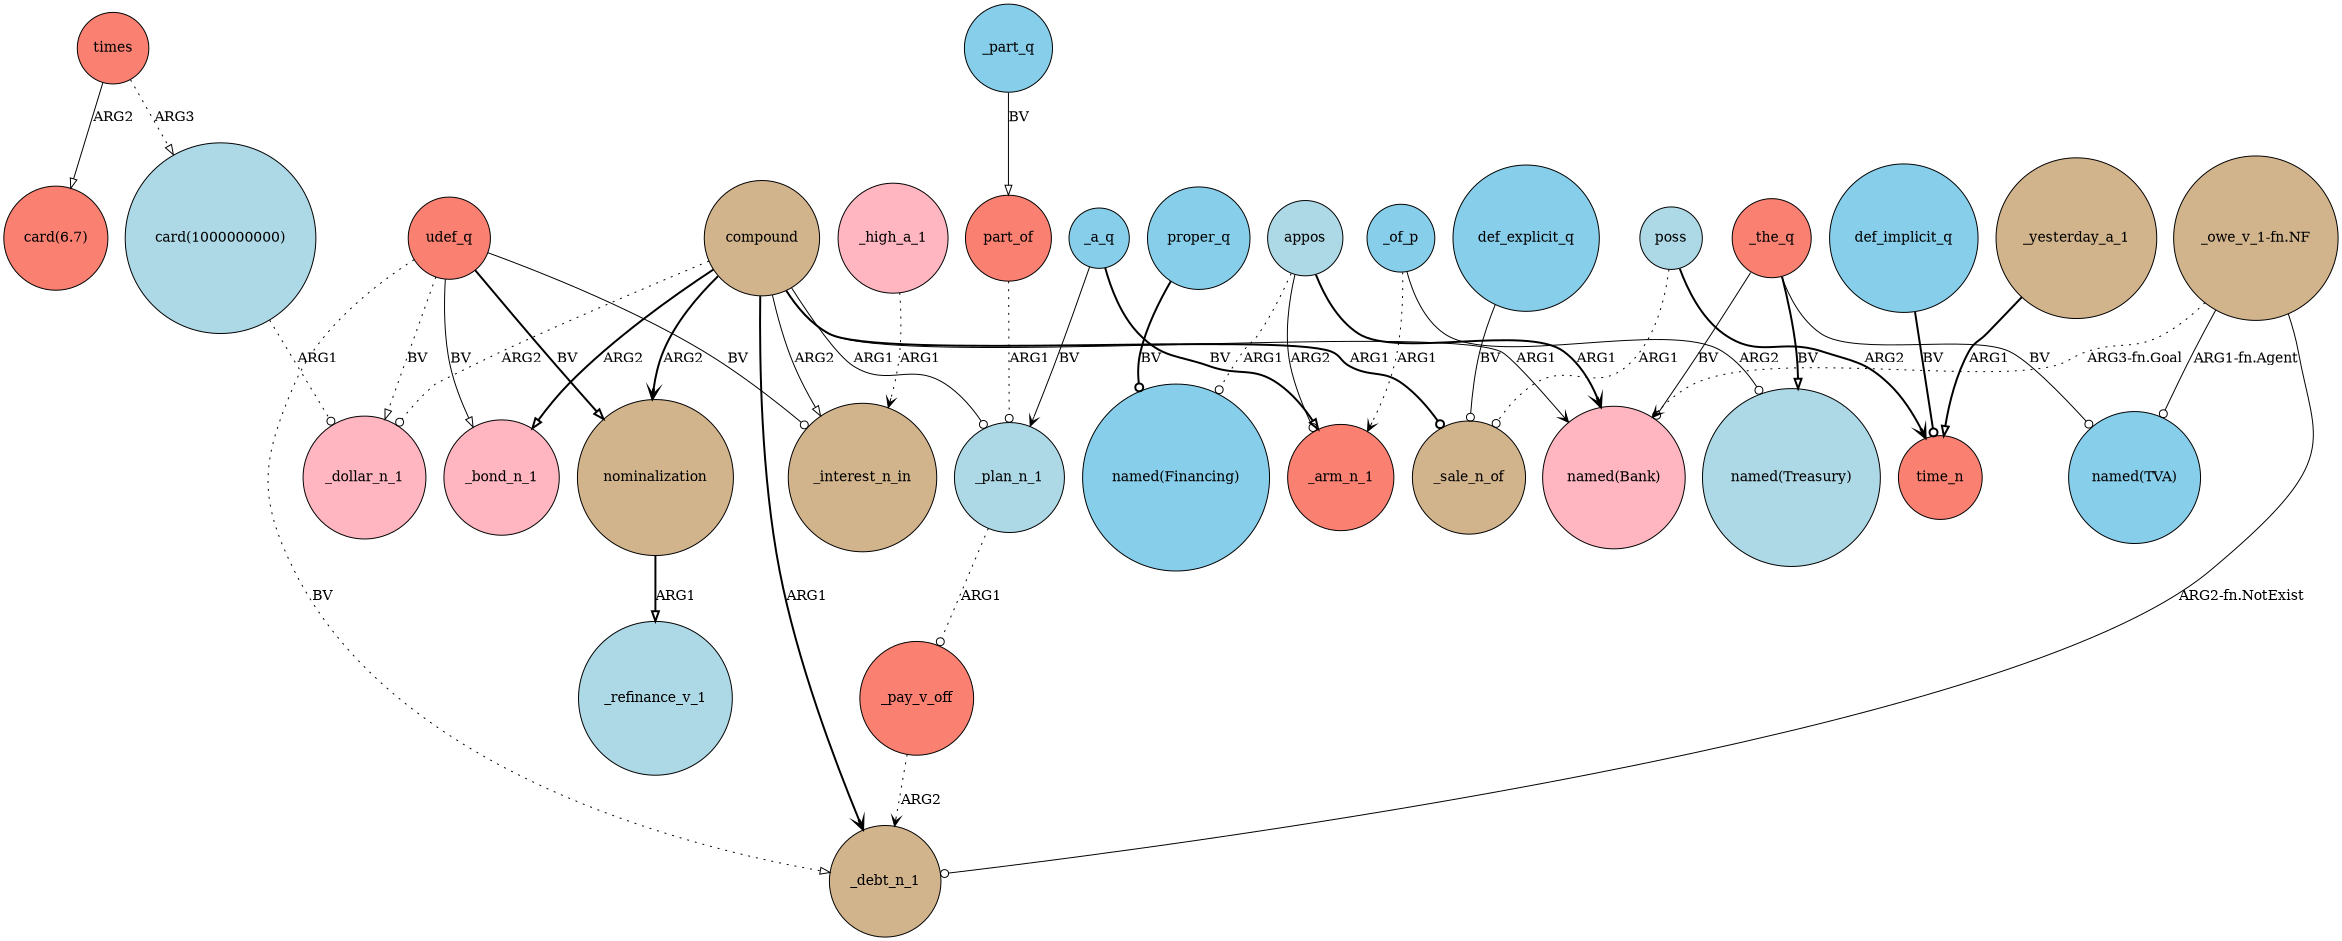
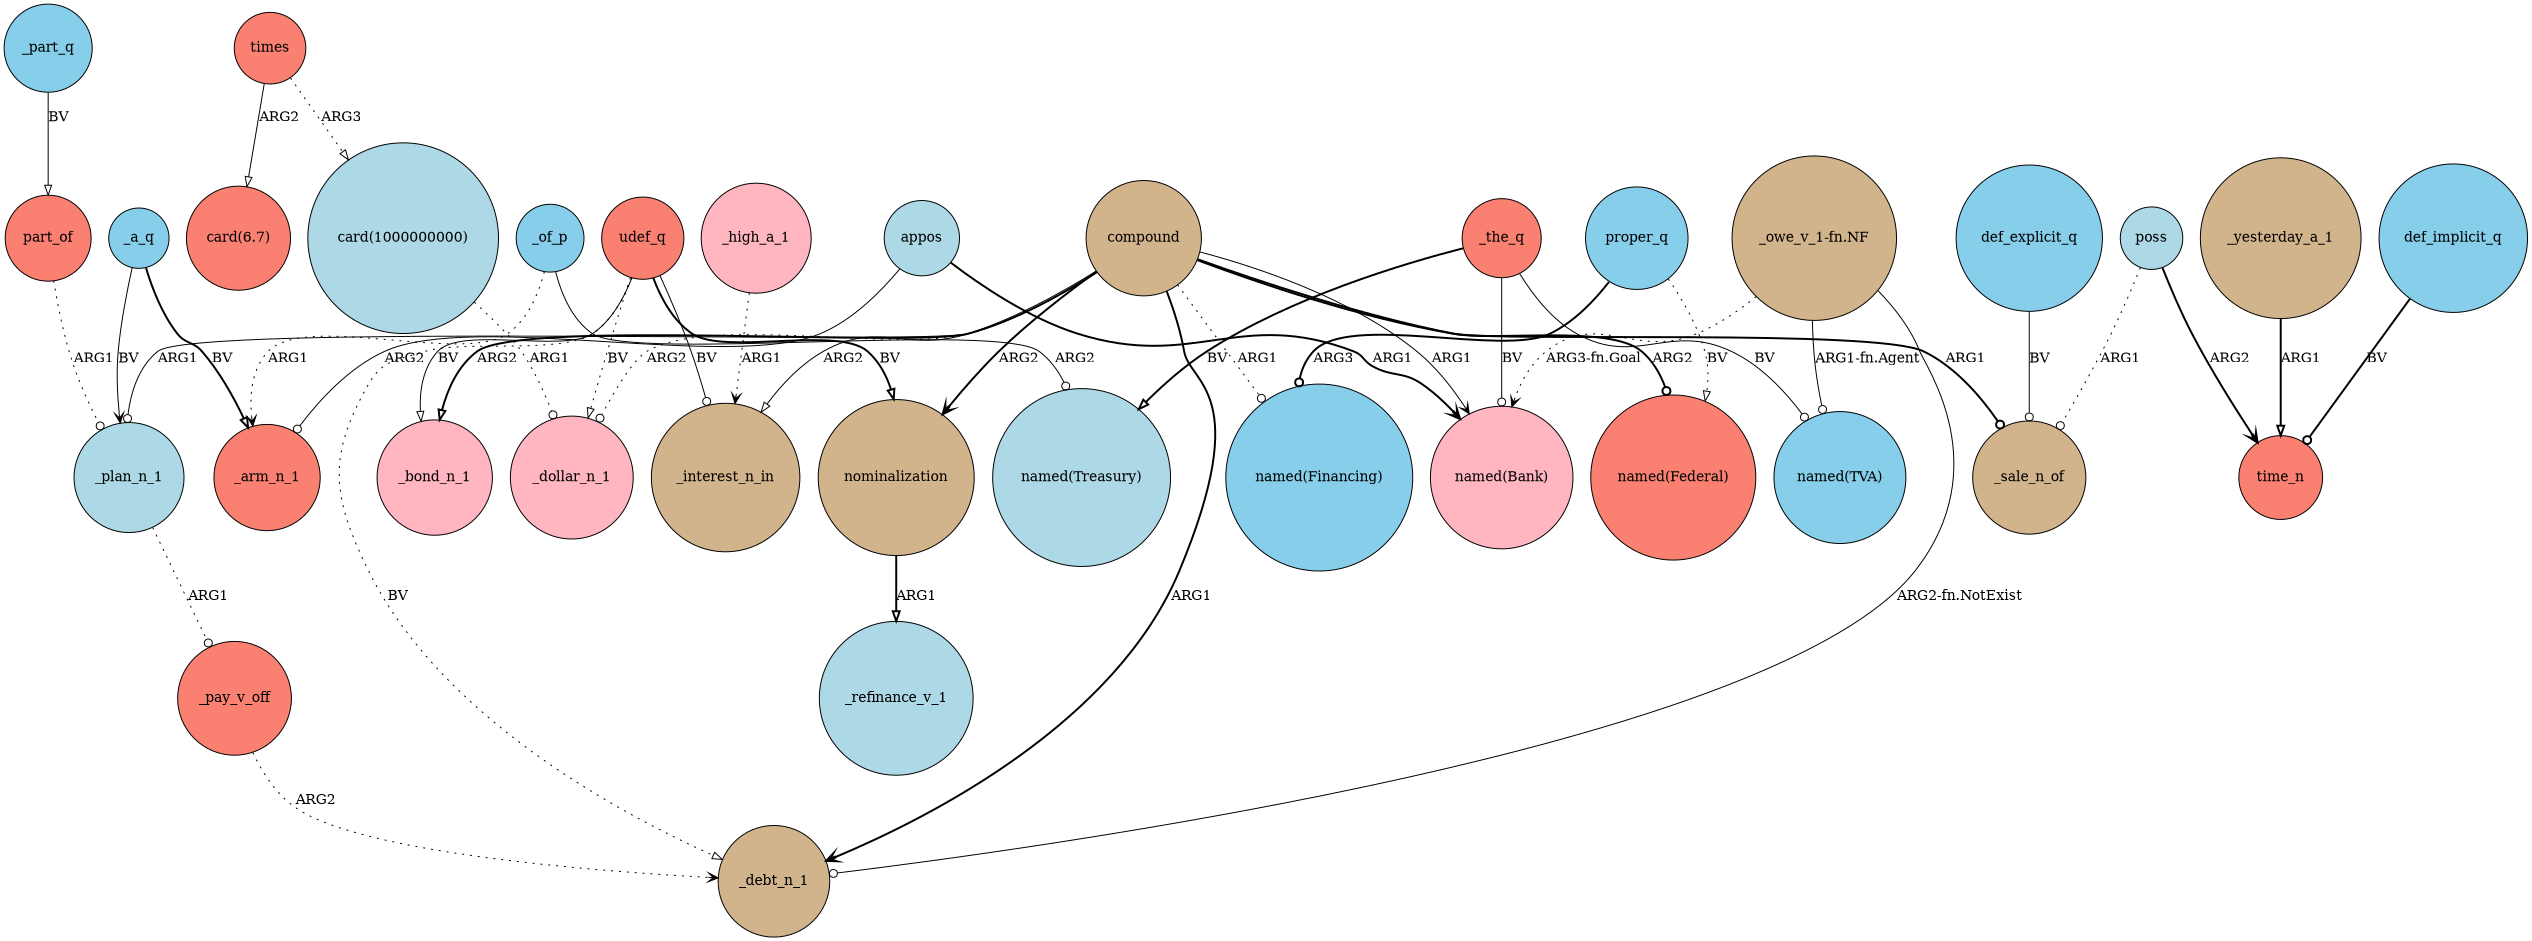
edge "appos" -> "named(Financing)": now "compound" -> "named(Financing)"
edge "proper_q" -> "named(Financing)": label "BV" -> "ARG3"
node "named(Federal)": added
